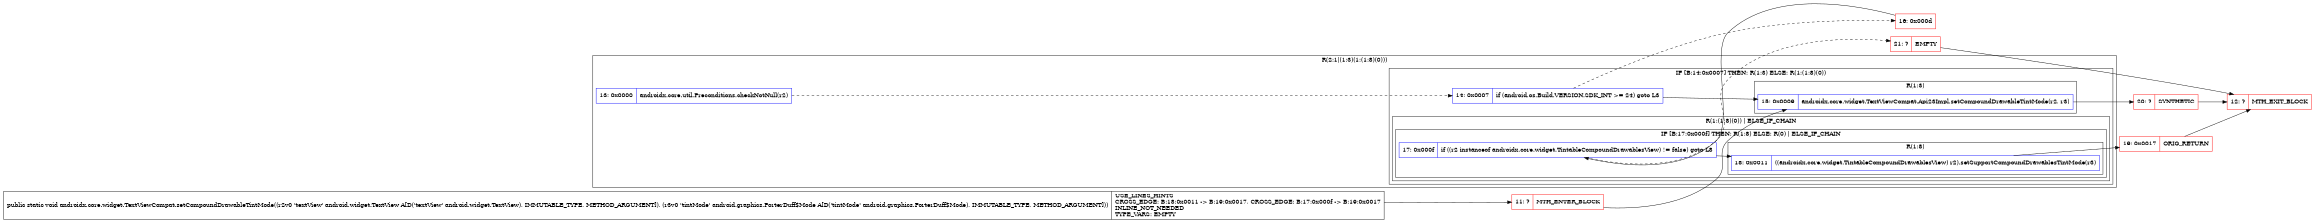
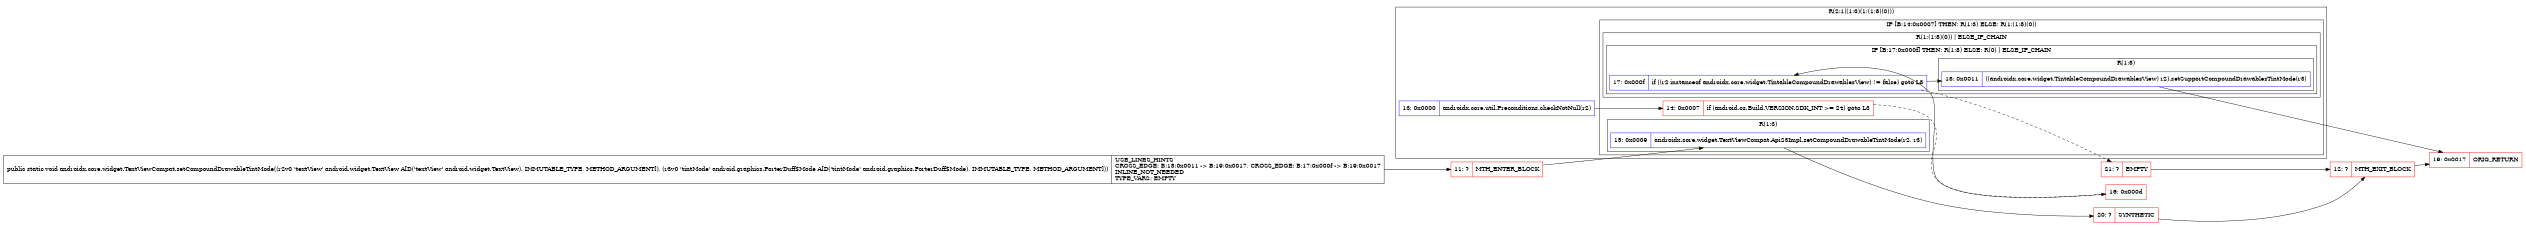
edge "13: 0x0000" -> "14: 0x0007": style dashed -> solid
node "14: 0x0007": color blue -> red
edge "14: 0x0007" -> "15: 0x0009": removed
edge "19: 0x0017" -> "12: ?": reversed
